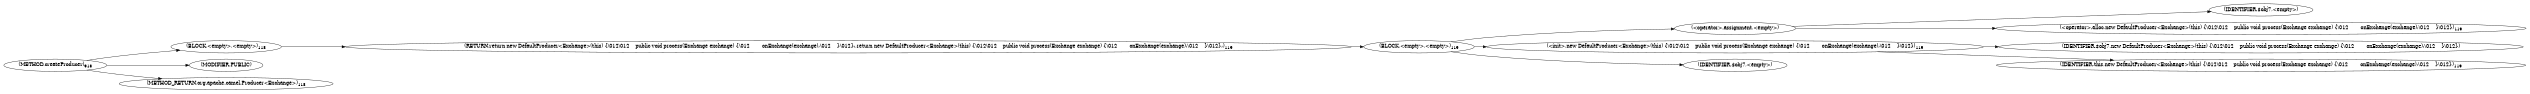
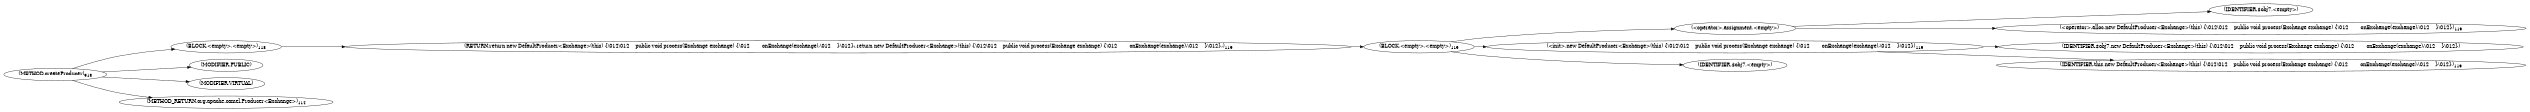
node "(METHOD_RETURN,org.apache.camel.Producer<Exchange>)": text "118" -> "114"
node "(MODIFIER,VIRTUAL)": added
